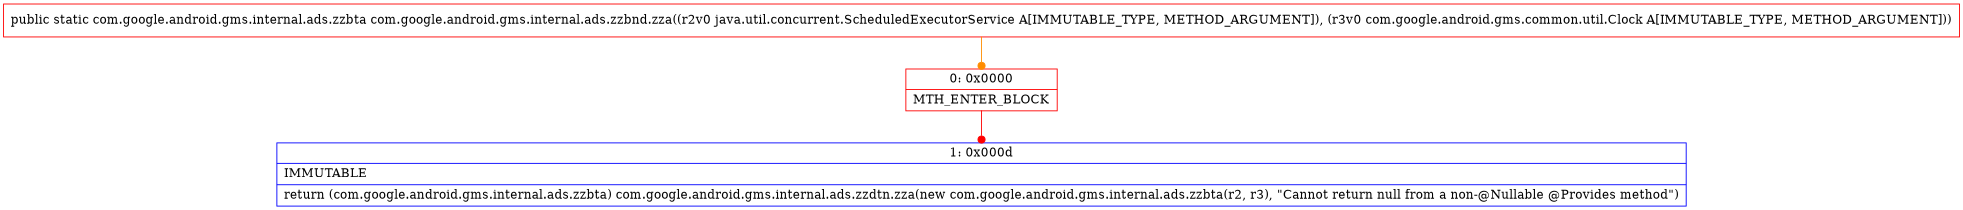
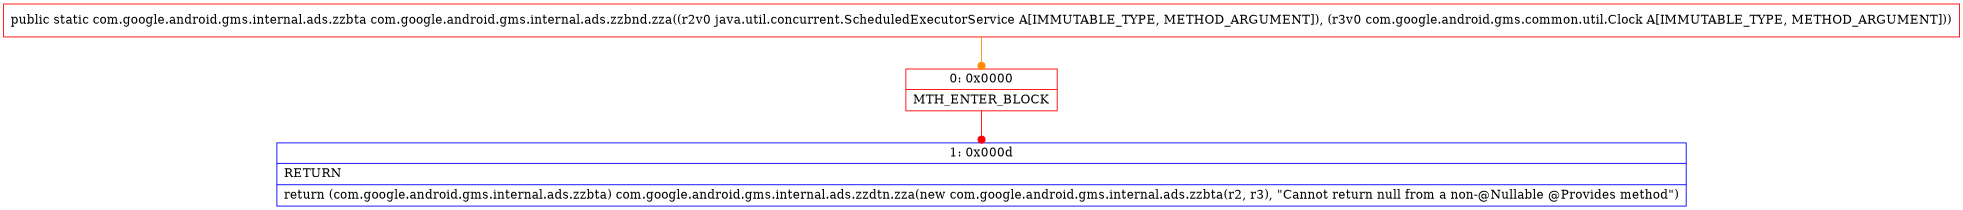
node "1: 0x000d": text "IMMUTABLE" -> "RETURN"
